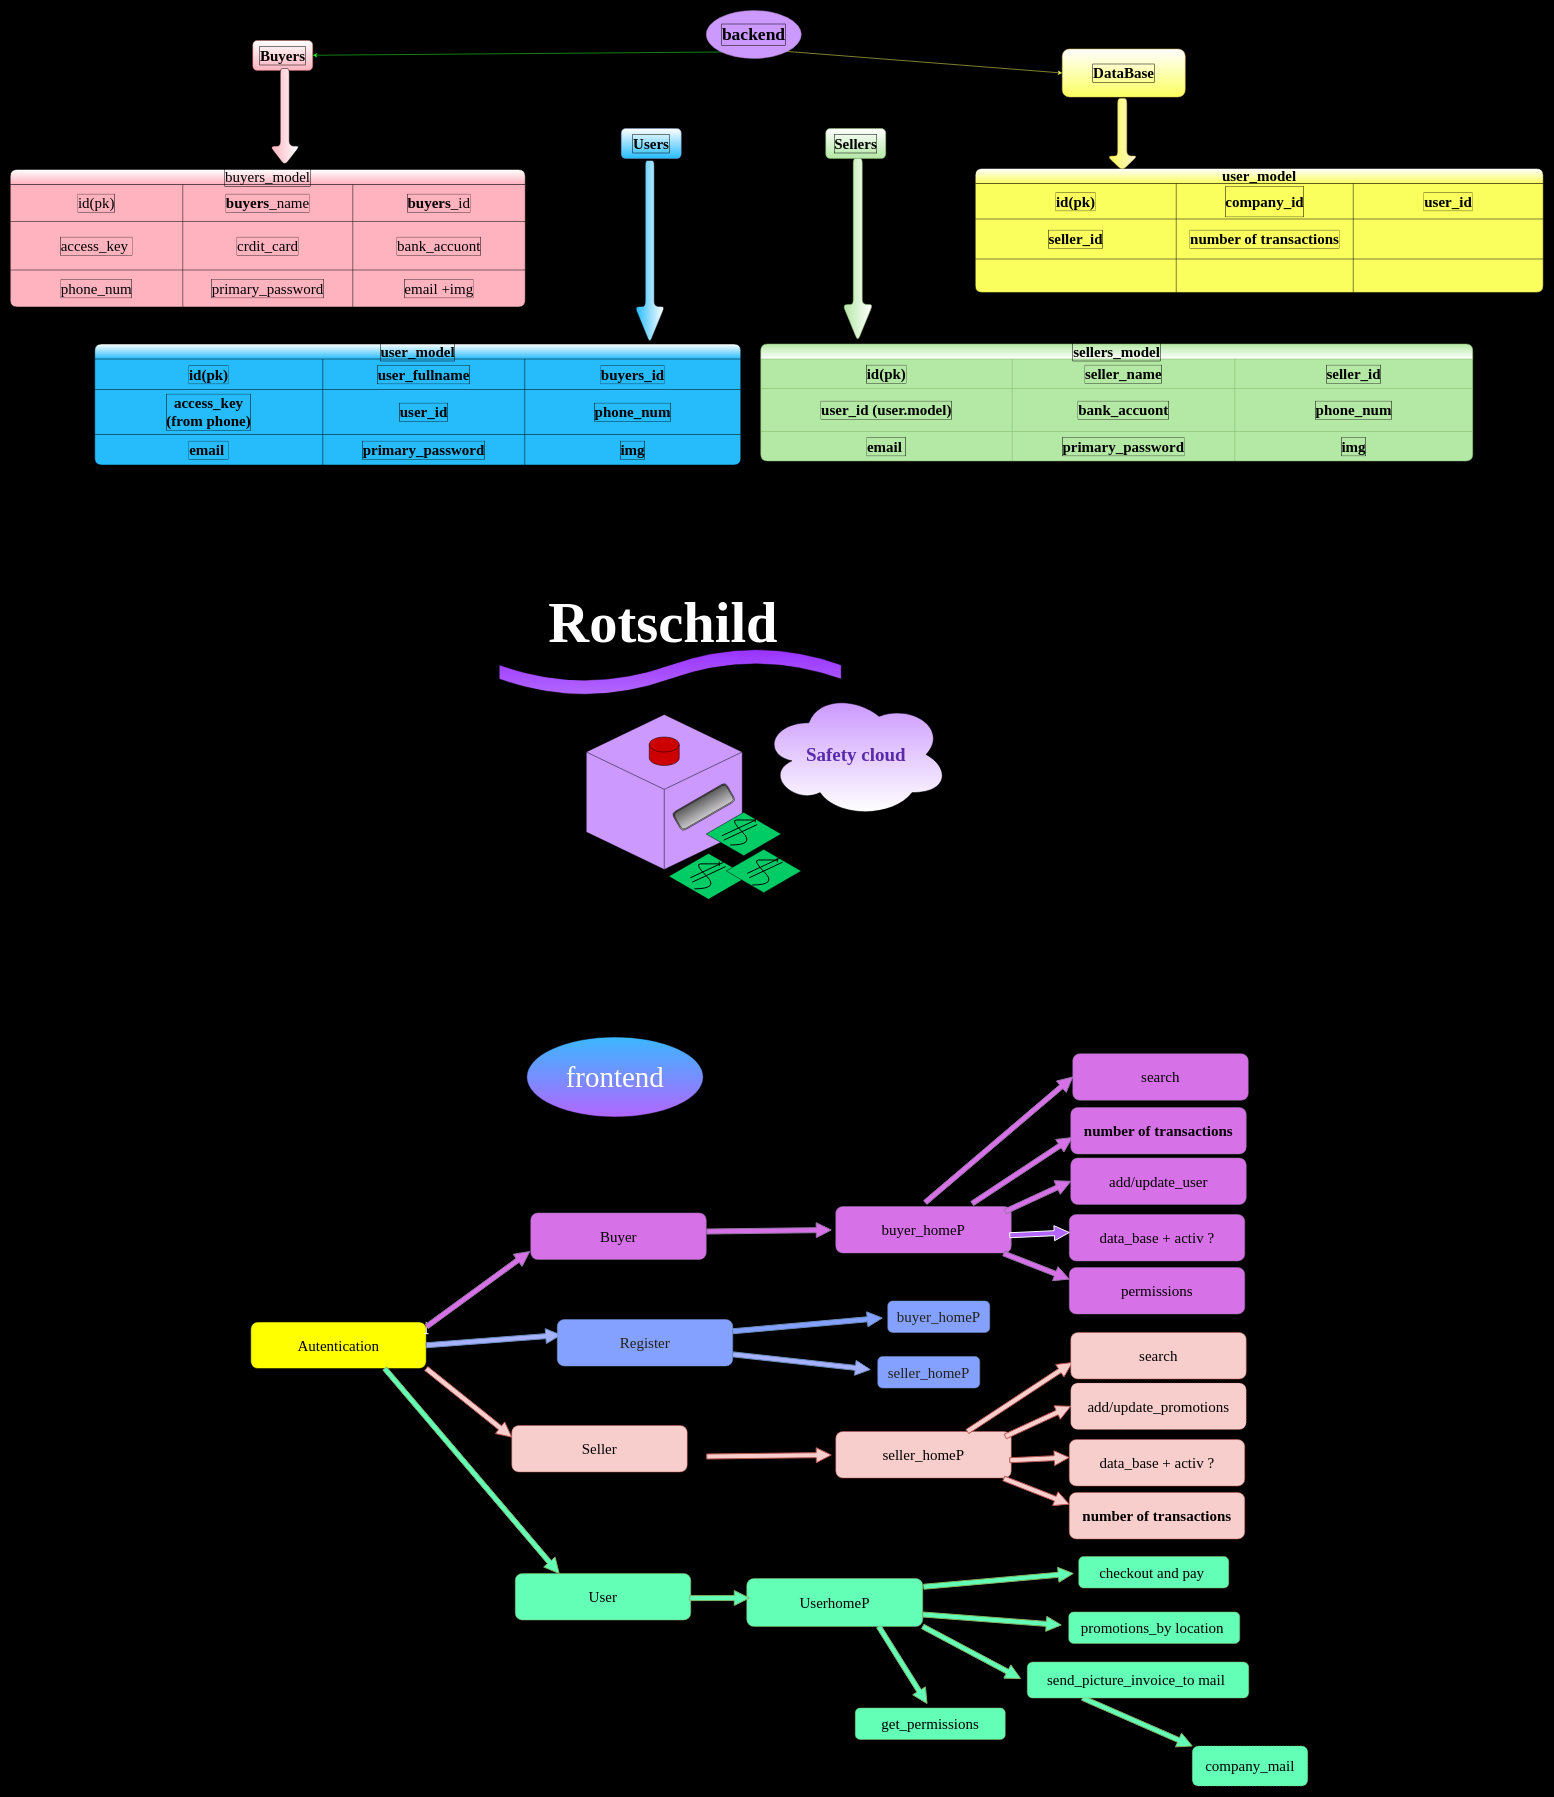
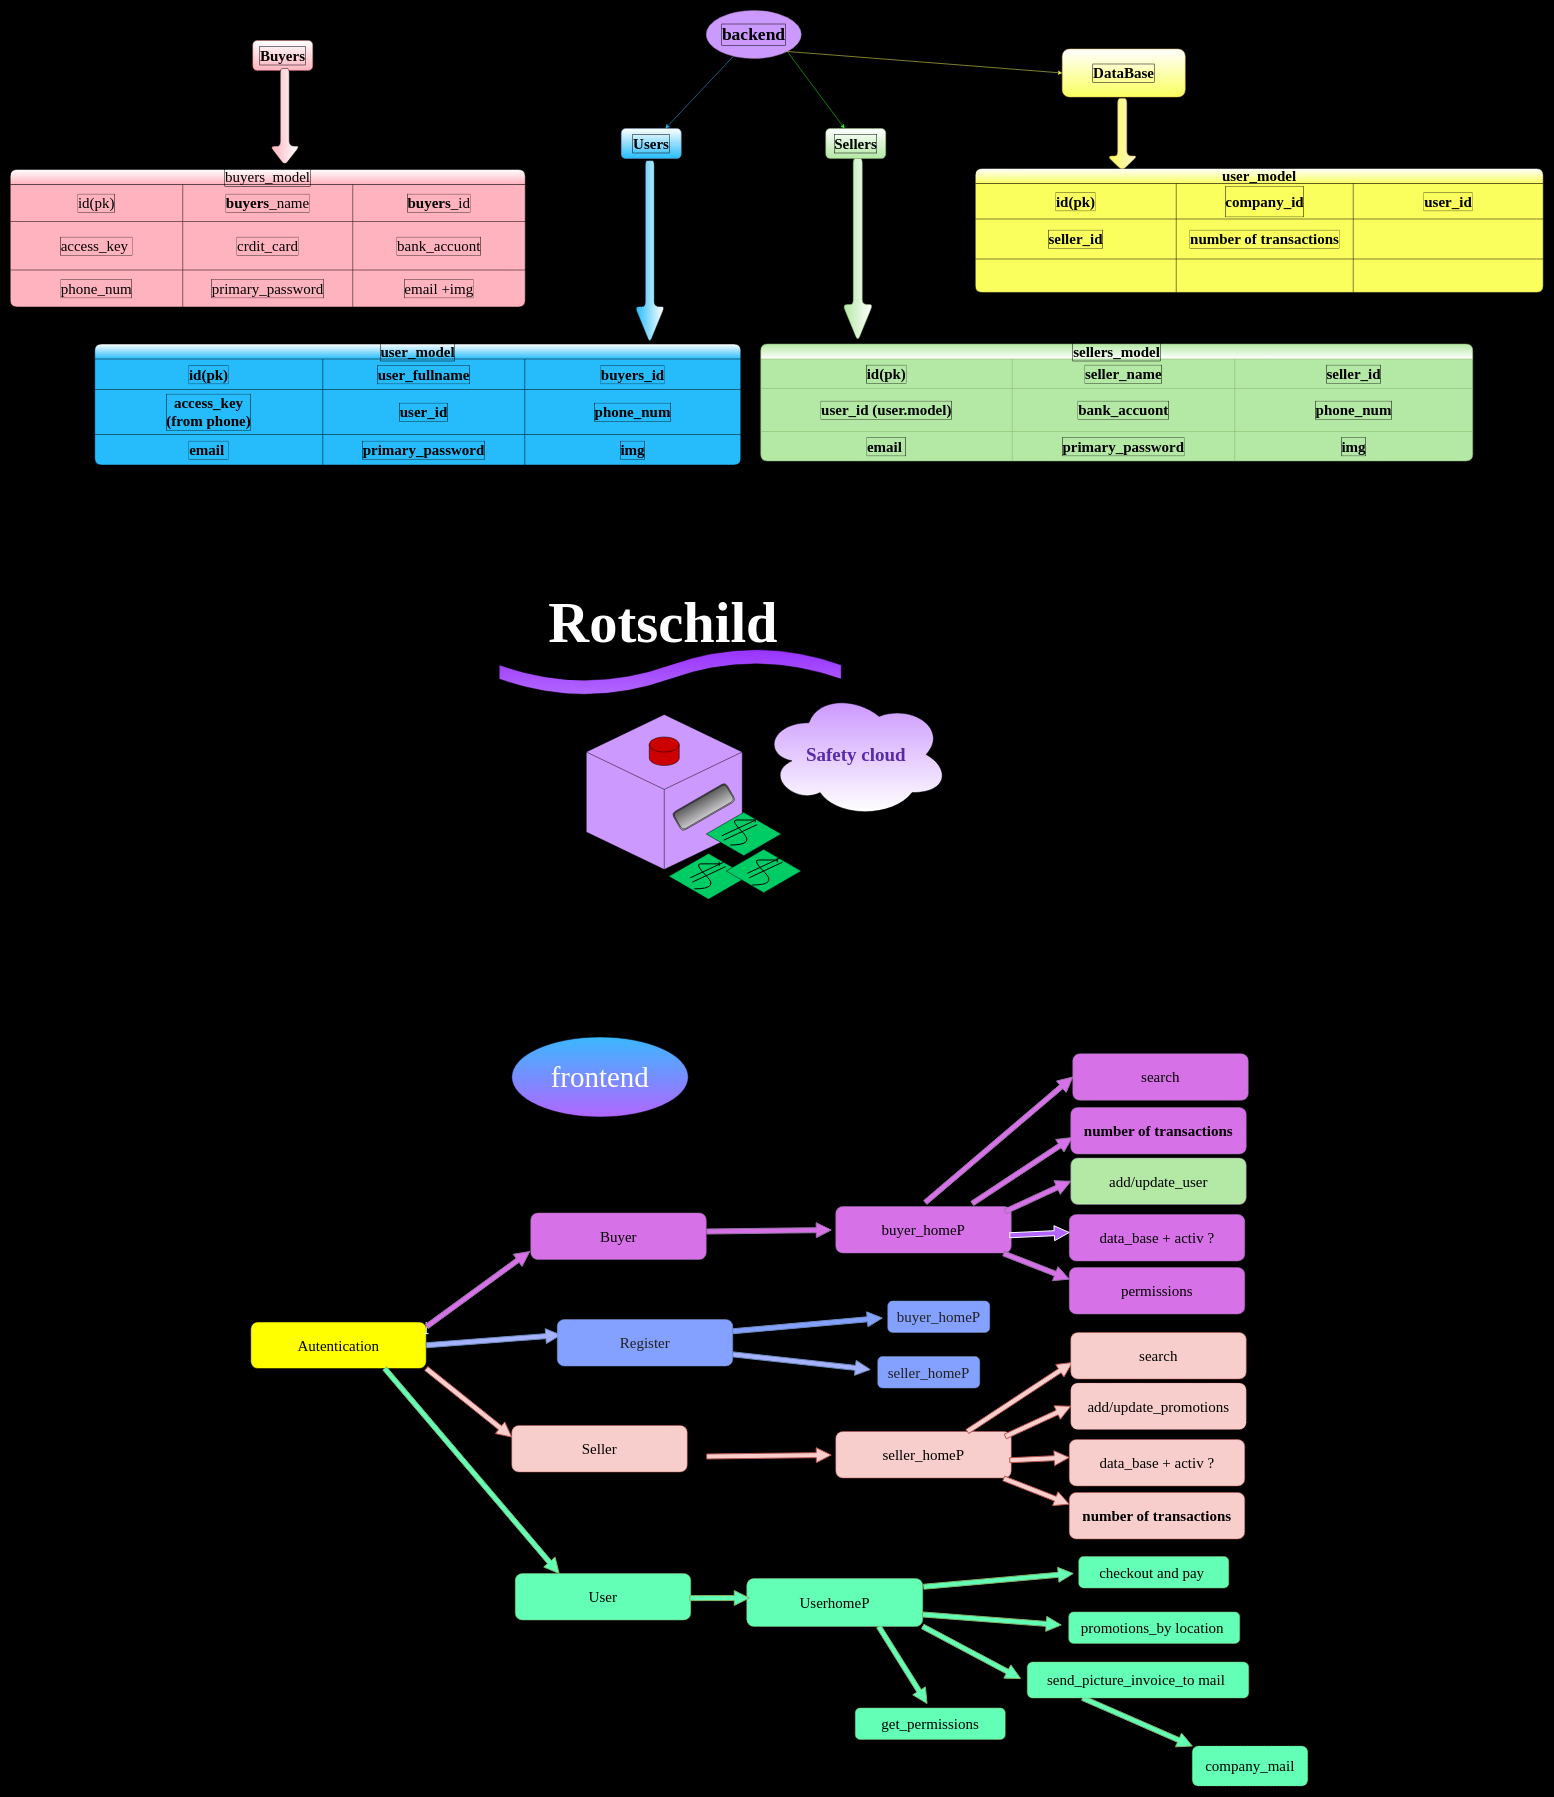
edge "backend" -> "Buyers": now "backend" -> "Sellers"
edge "backend" -> "Users": added
node "frontend": moved (615, 1077) -> (600, 1077)
node "add/update_user": fillcolor #d771e7 -> #b4e8a5
